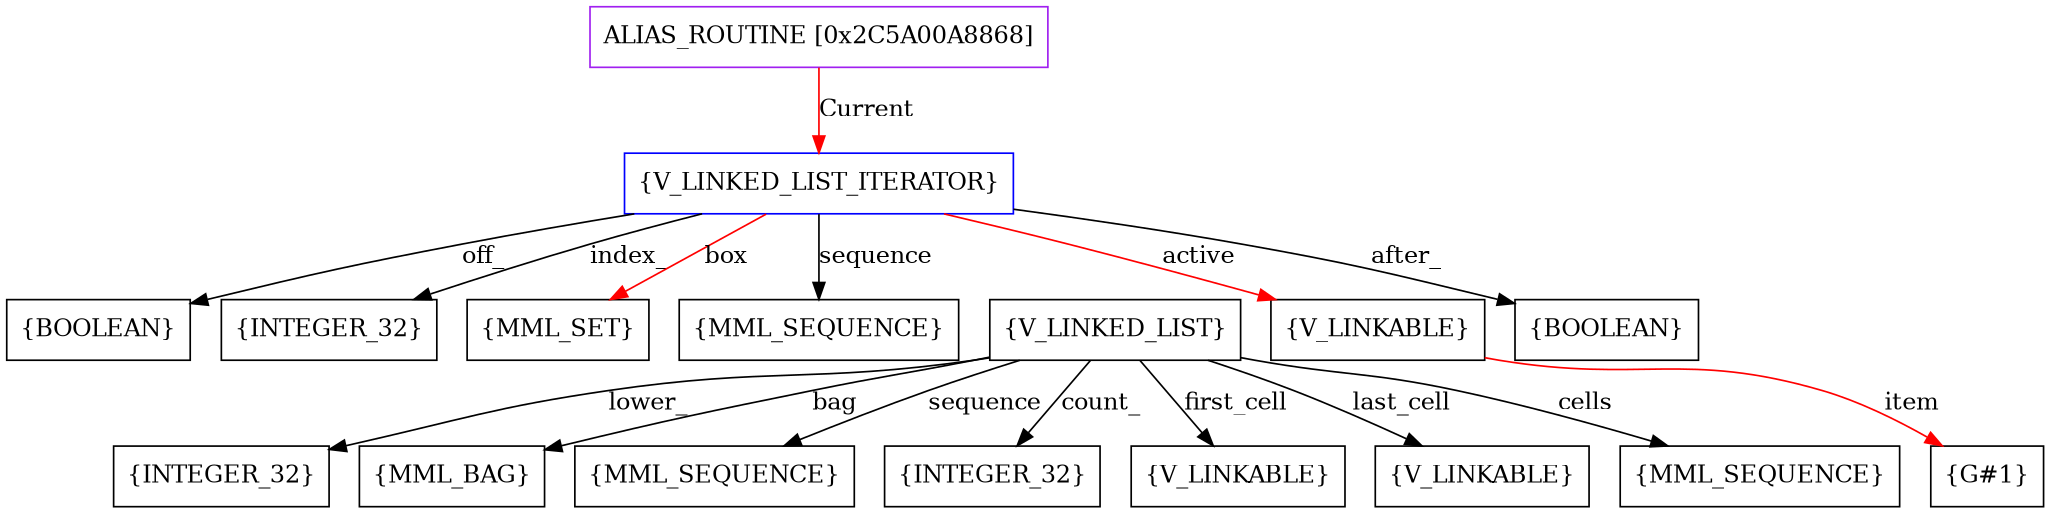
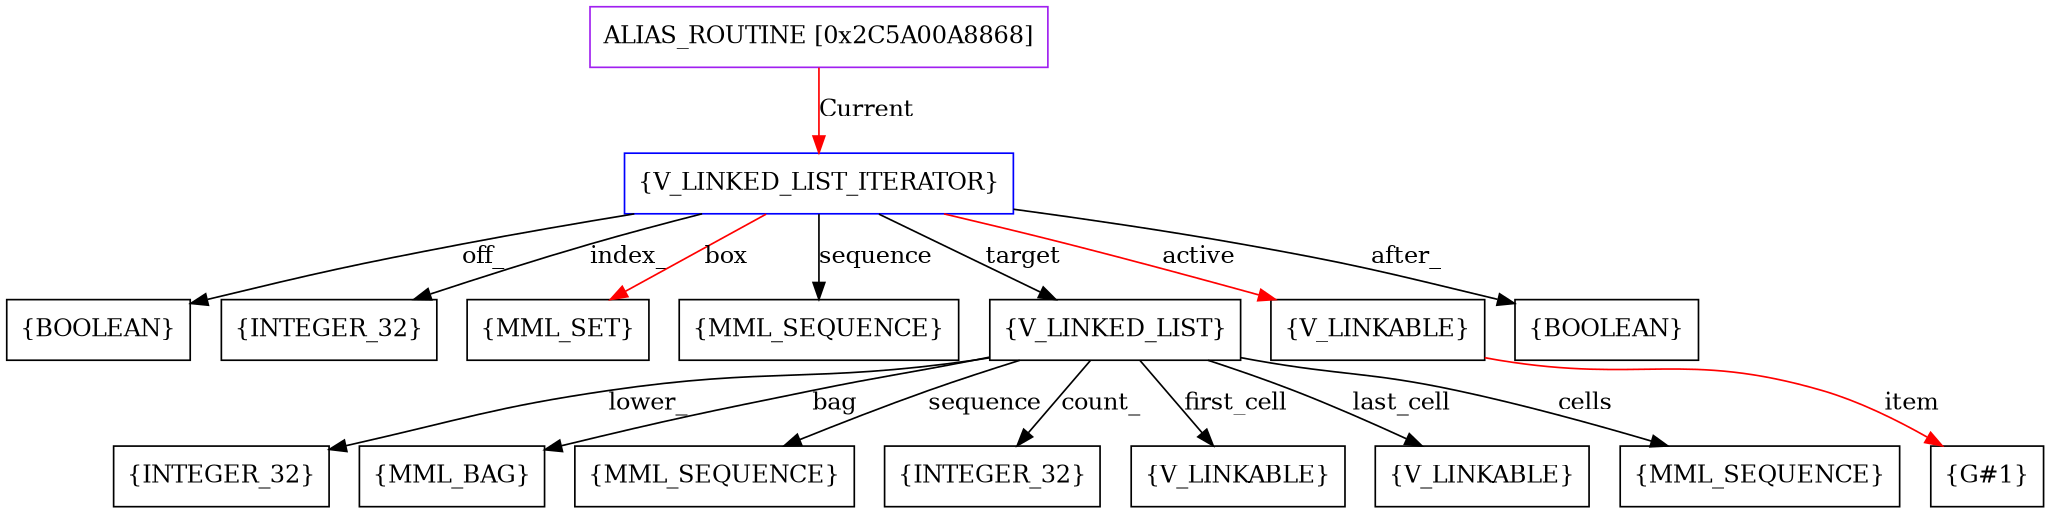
edge "{V_LINKED_LIST_ITERATOR}" -> "{V_LINKED_LIST}": added, label "target"
